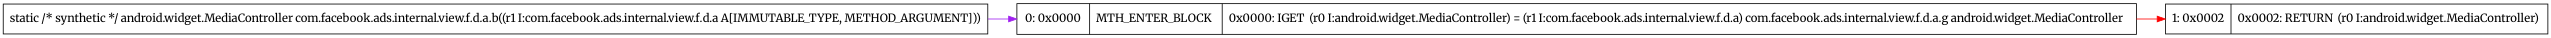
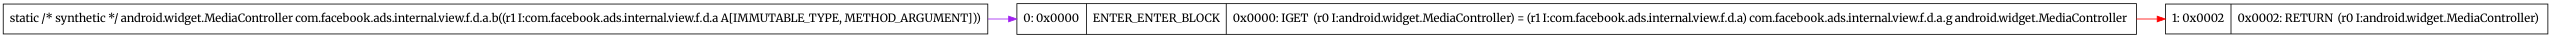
node "0: 0x0000": text "MTH_ENTER_BLOCK" -> "ENTER_ENTER_BLOCK"
